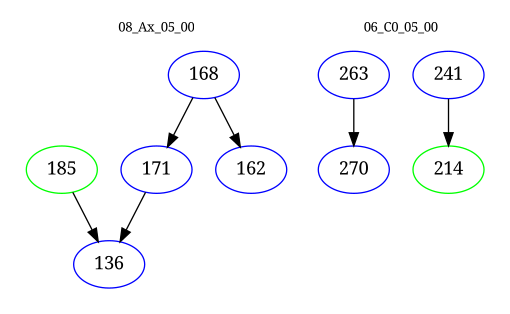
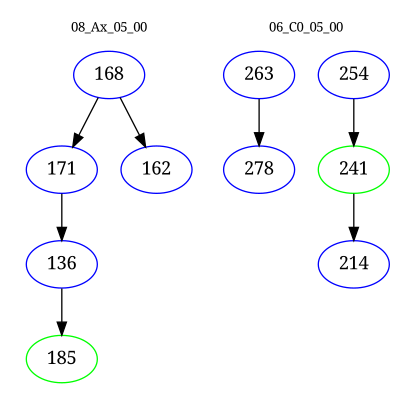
node "254": added
node "241": color blue -> green
node "270": label "270" -> "278"
node "214": color green -> blue
edge "185" -> "136": reversed
